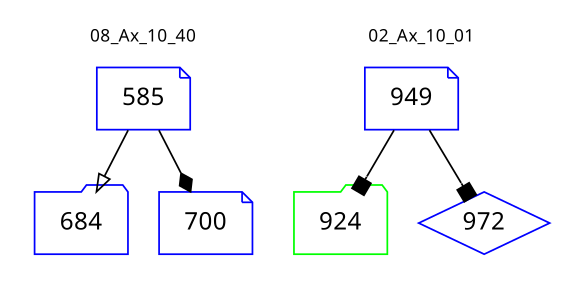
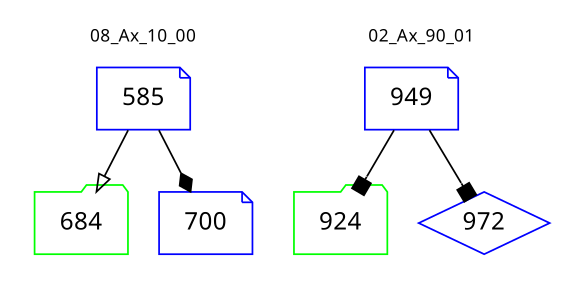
cluster "08_Ax_10_40": label "08_Ax_10_40" -> "08_Ax_10_00"
cluster "02_Ax_10_01": label "02_Ax_10_01" -> "02_Ax_90_01"
node "684": color blue -> green
